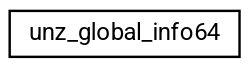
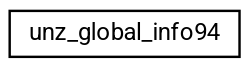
node "unz_global_info64": label "unz_global_info64" -> "unz_global_info94"
